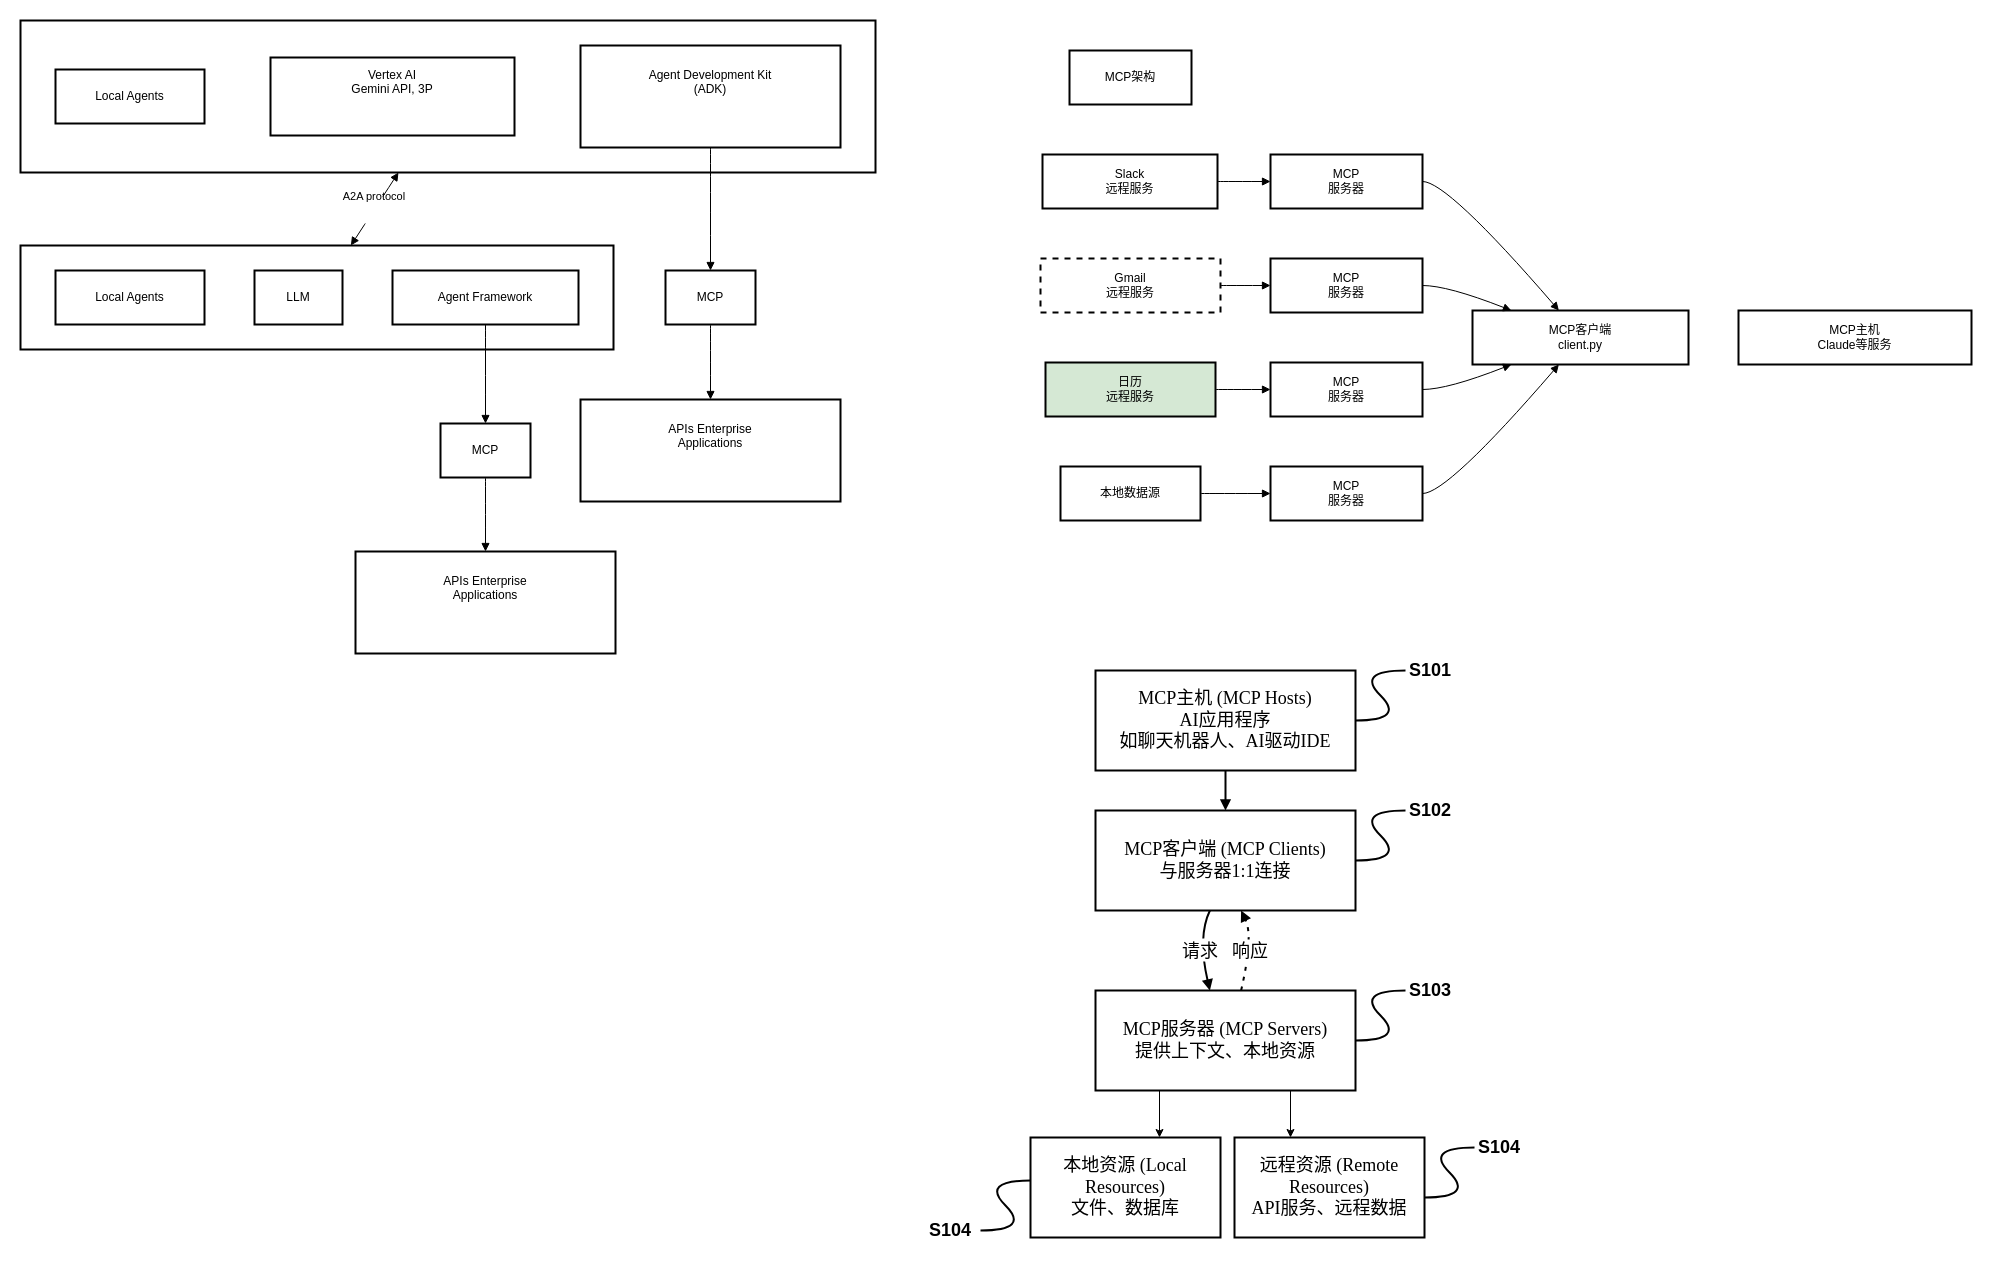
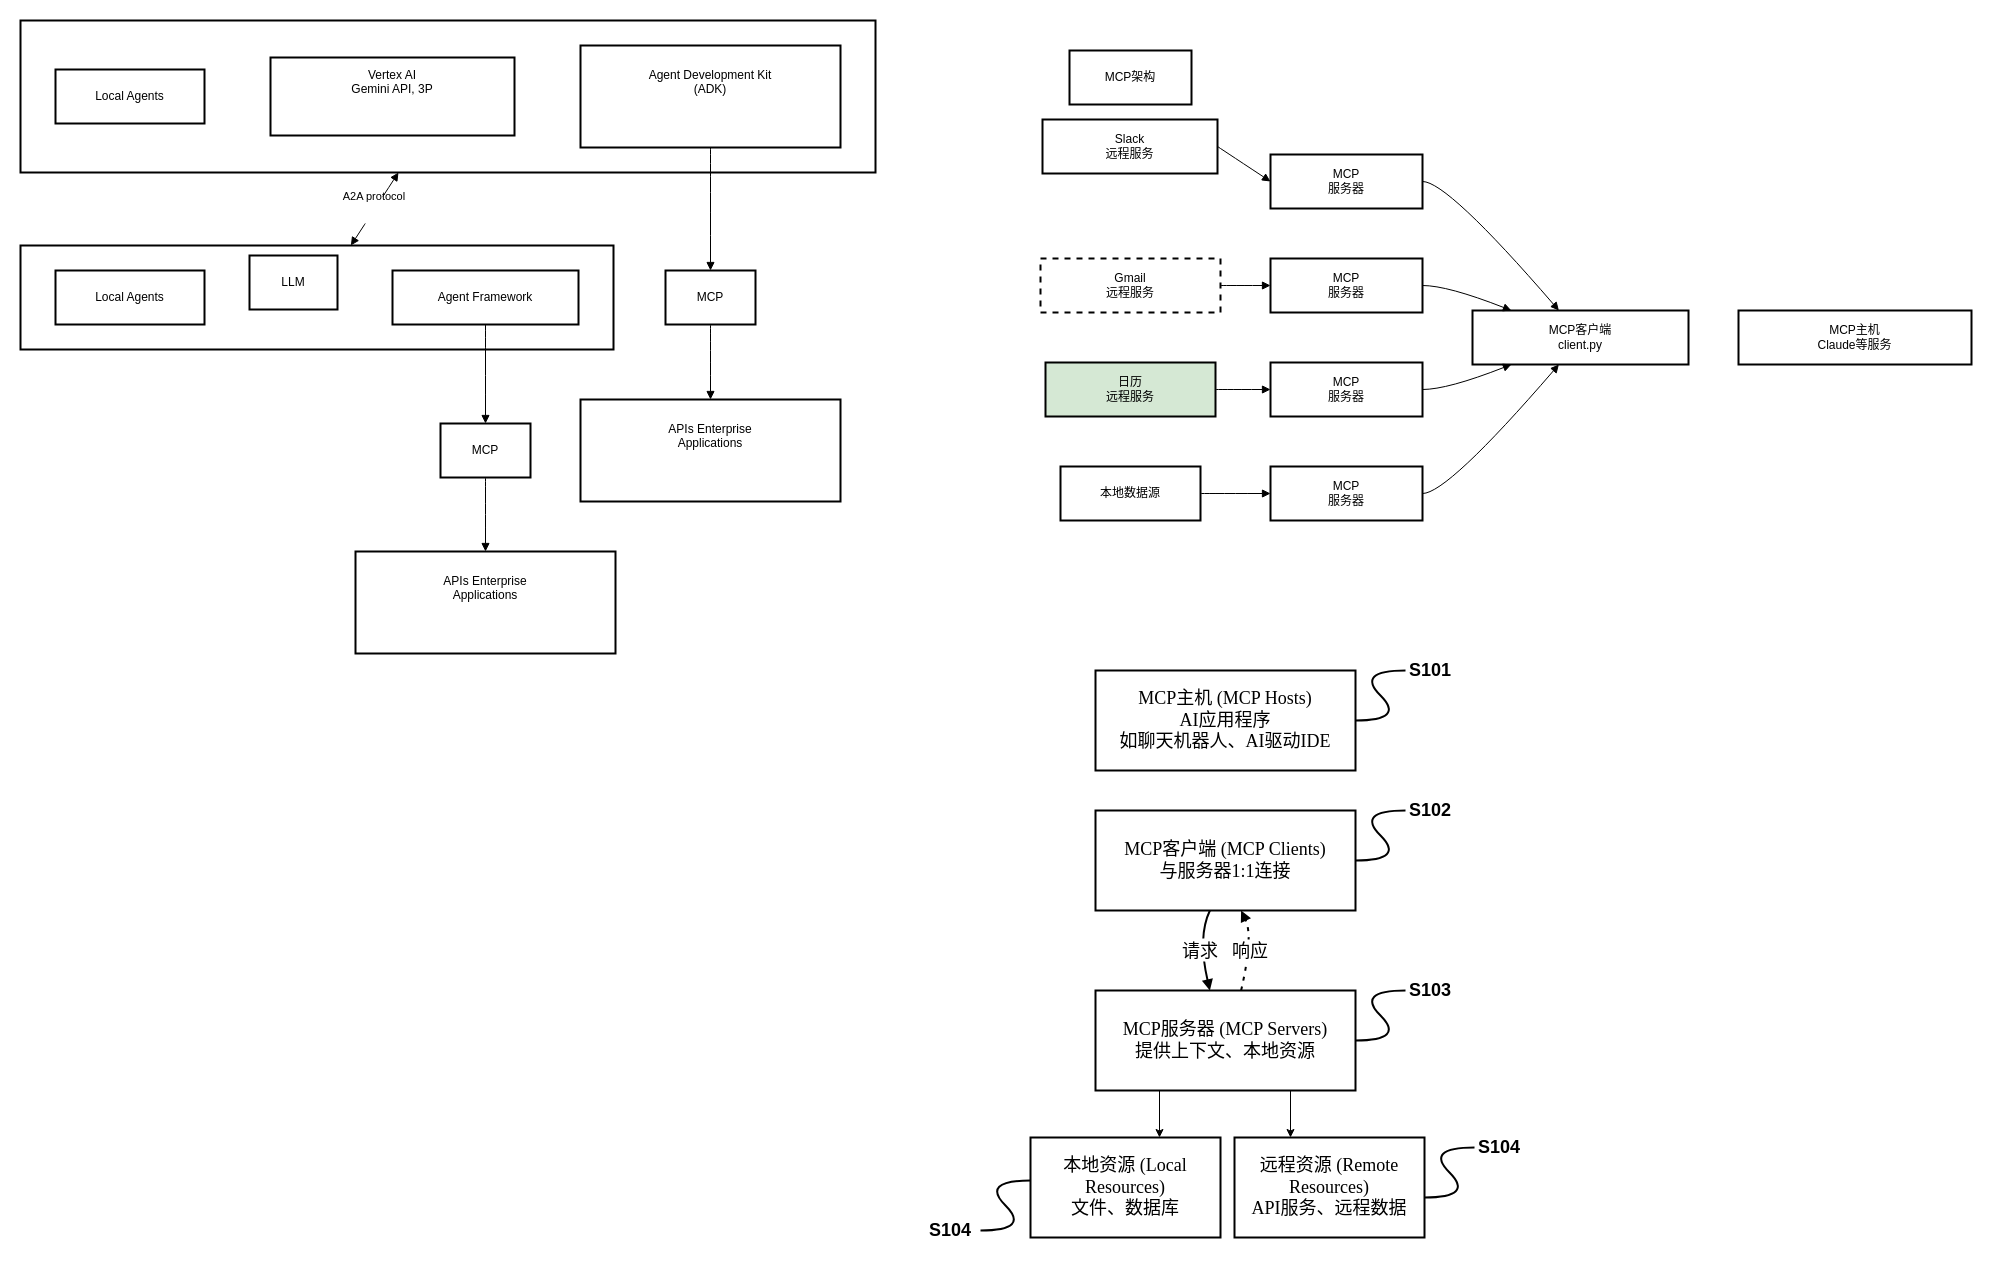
node "Slack 远程服务": moved (1130, 182) -> (1130, 147)
node "LLM": moved (299, 298) -> (294, 283)
edge "MCP主机 (MCP Hosts) AI应用程序 如聊天机器人、AI驱动IDE" -> "MCP客户端 (MCP Clients) 与服务器1:1连接": removed
